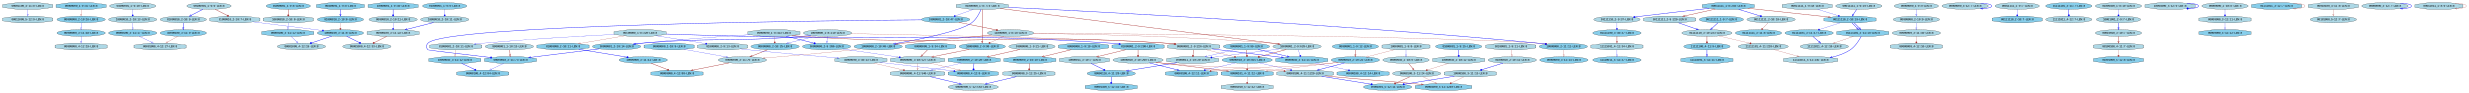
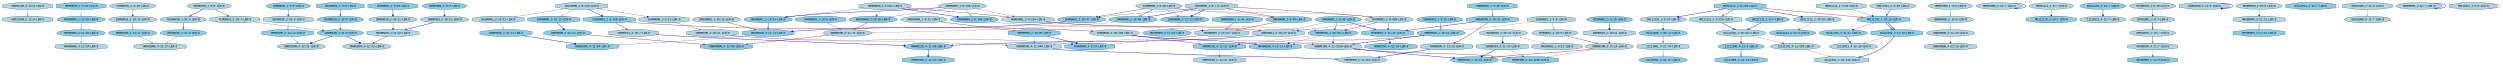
edge "10000001_2-10:47-LEN:8" -> "11000000_1-8:18-LEN:8": reversed
edge "00100001_1-9:11-LEN:8" -> "01000010_2-10:11-LEN:8": reversed
edge "00000001_2-9:226-LEN:8" -> "00000010_3-11:11-LEN:8": now "00000000_2-10:19-LEN:8" -> "00000010_3-11:11-LEN:8"
